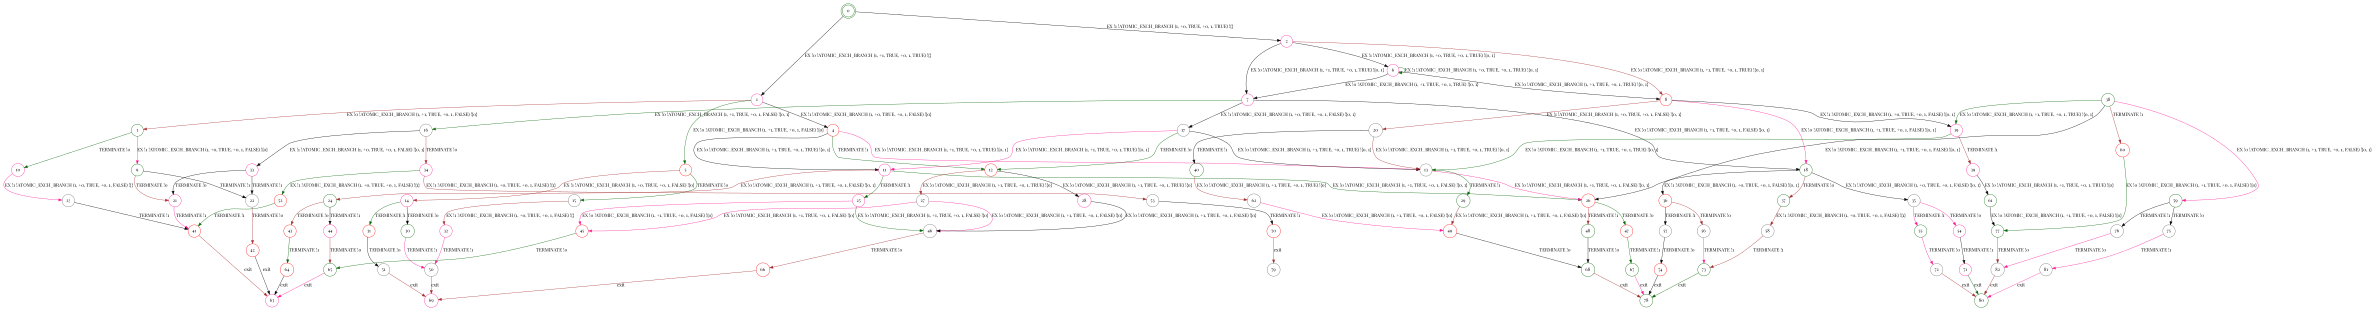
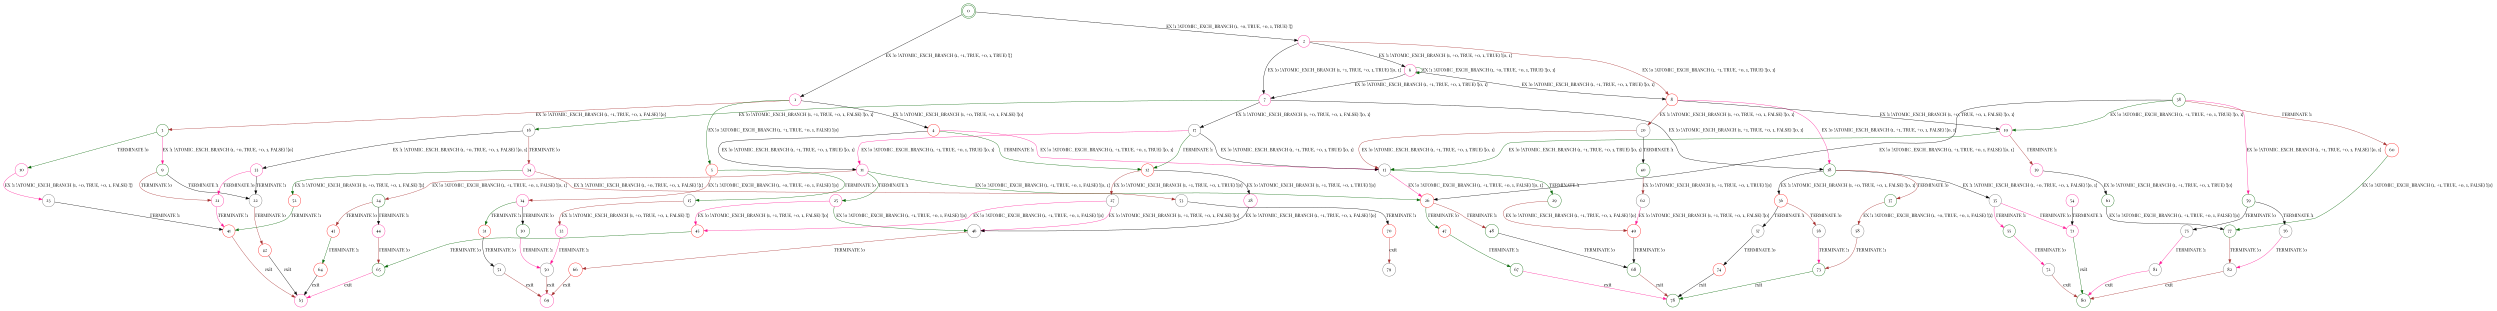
edge "17" -> "12": label "TERMINATE !0" -> "TERMINATE !1"
edge "33" -> "21": color black -> deeppink
edge "35" -> "54": now "35" -> "71"
